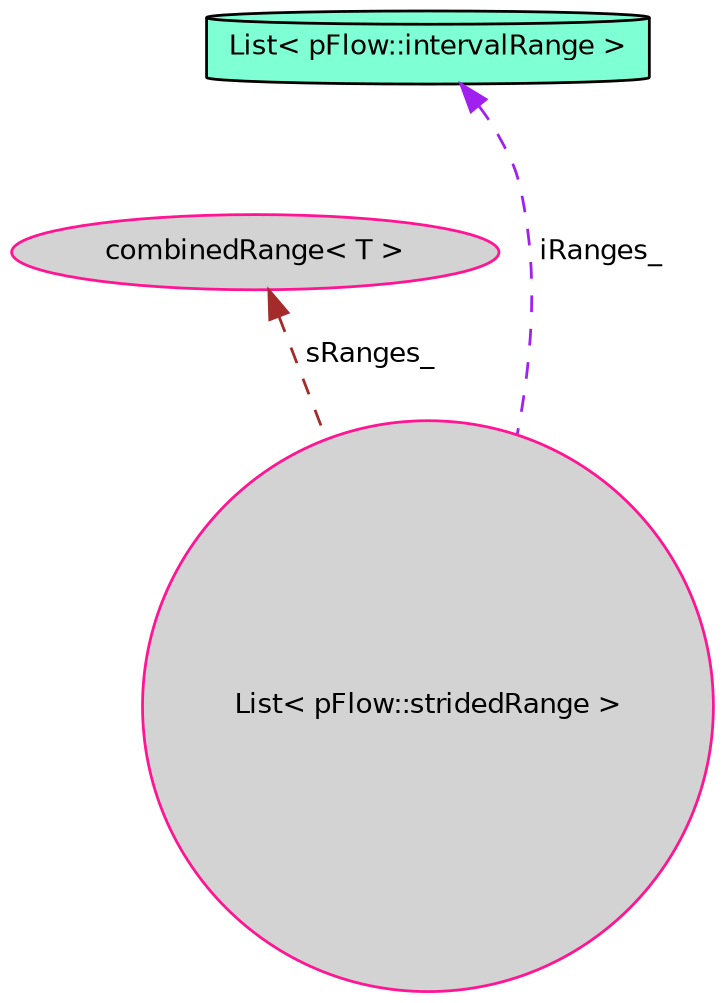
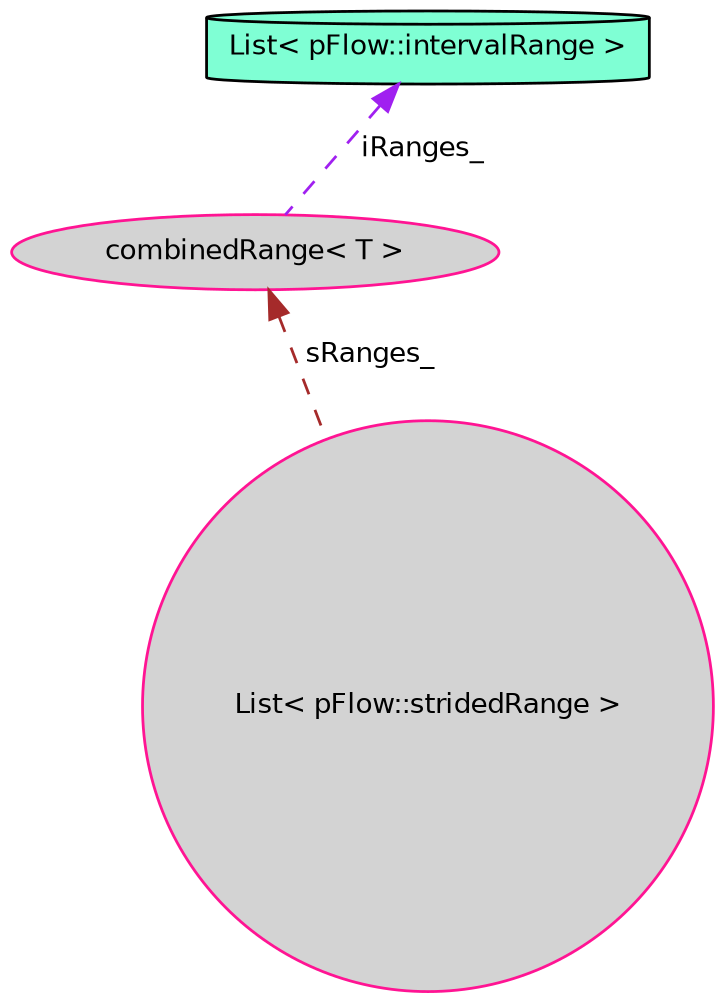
edge "List< pFlow::stridedRange >" -> "List< pFlow::intervalRange >": now "combinedRange< T >" -> "List< pFlow::intervalRange >"
